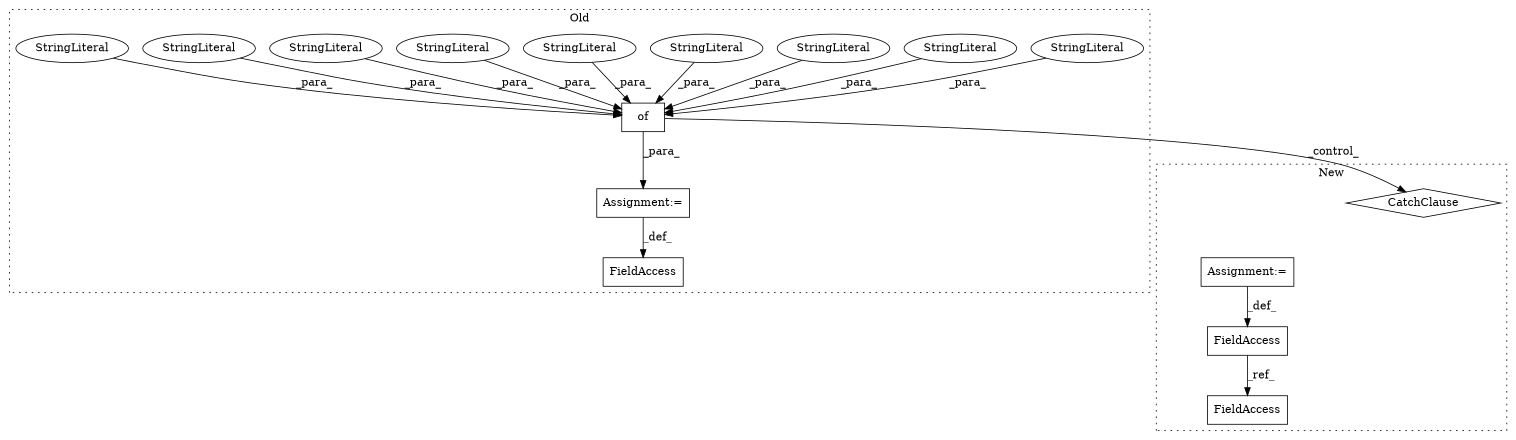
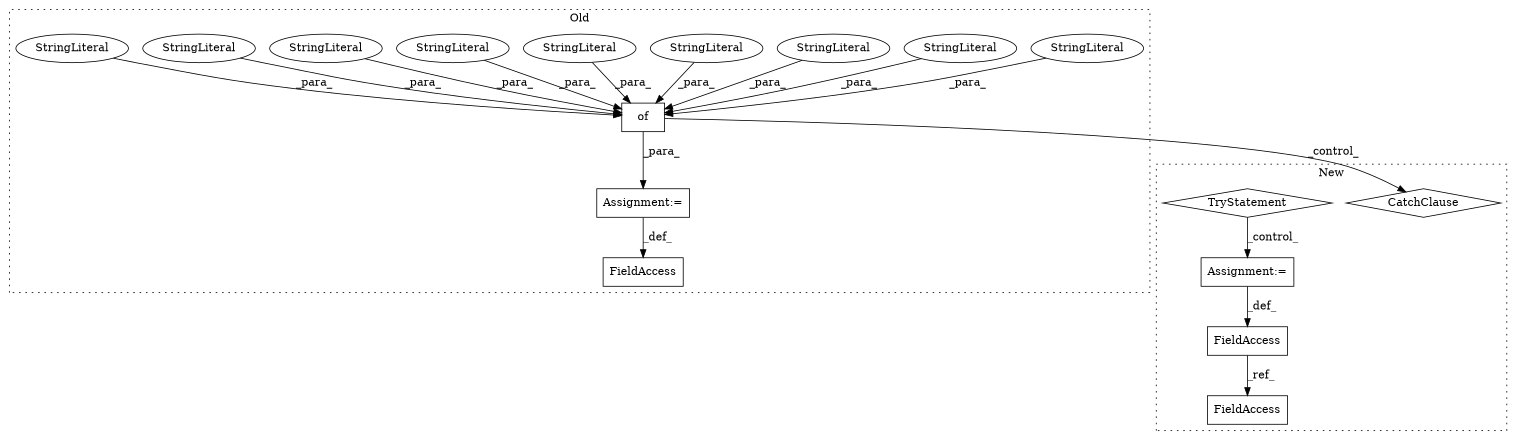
node "TryStatement": added
